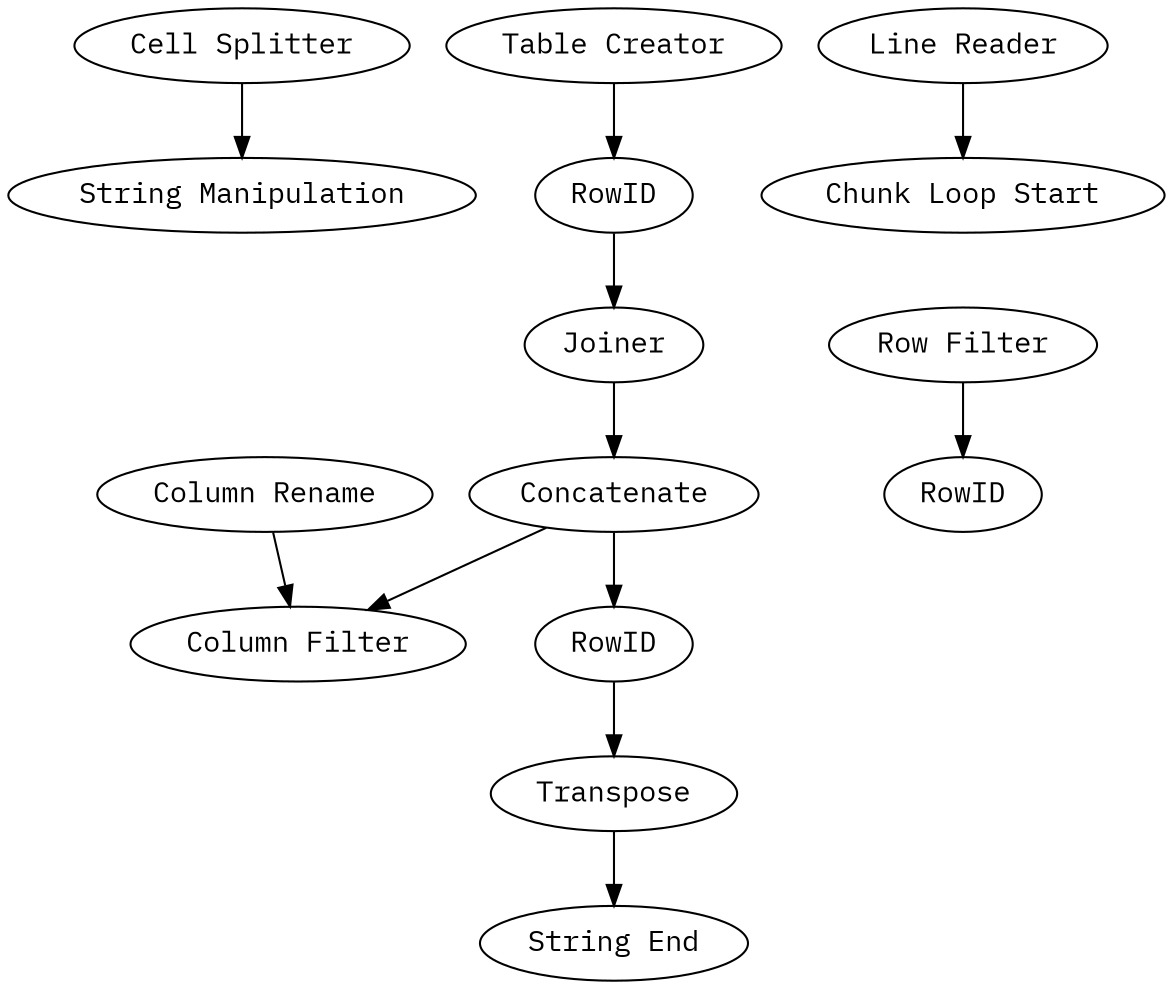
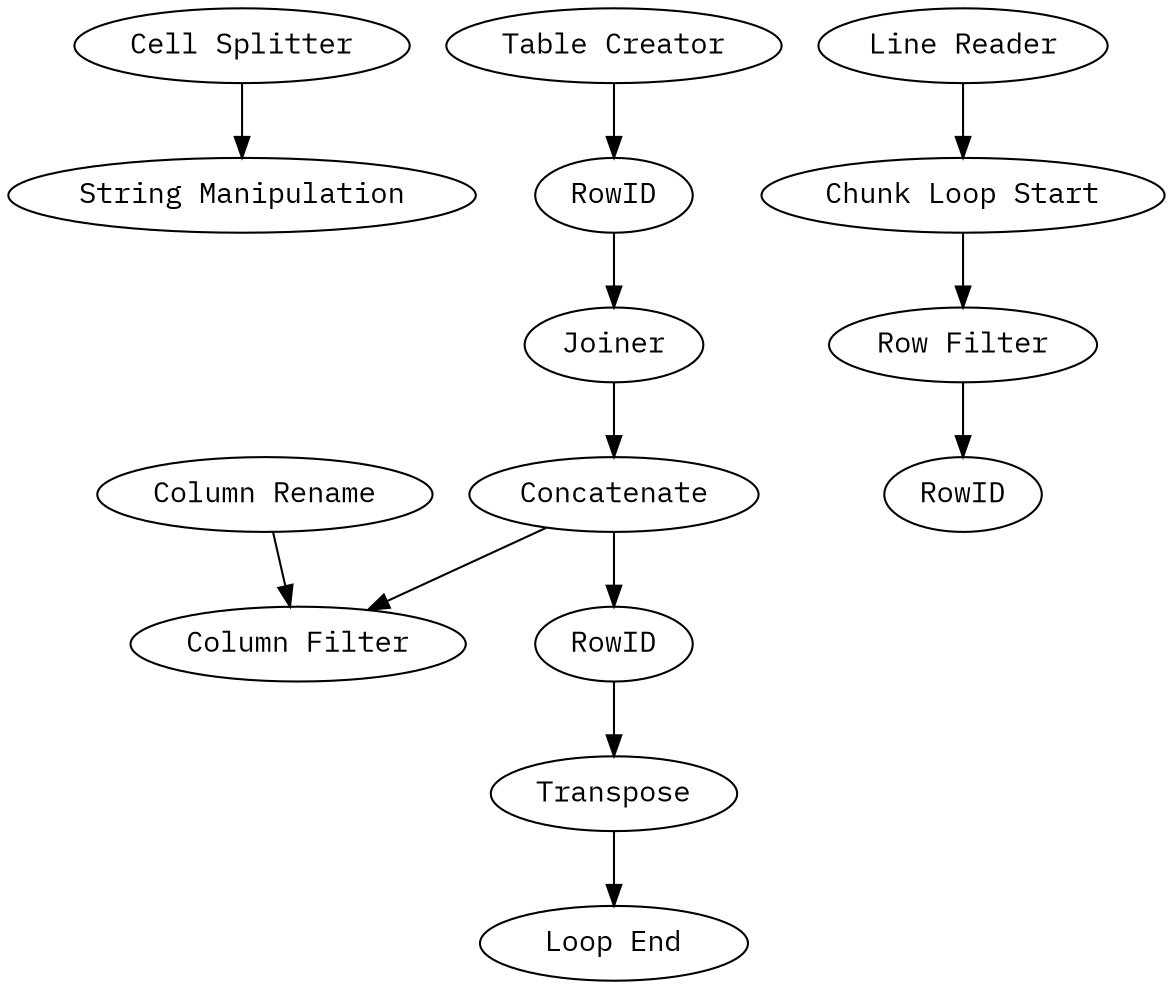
edge "Chunk Loop Start" -> "Row Filter": added
node "String End": label "String End" -> "Loop End"
